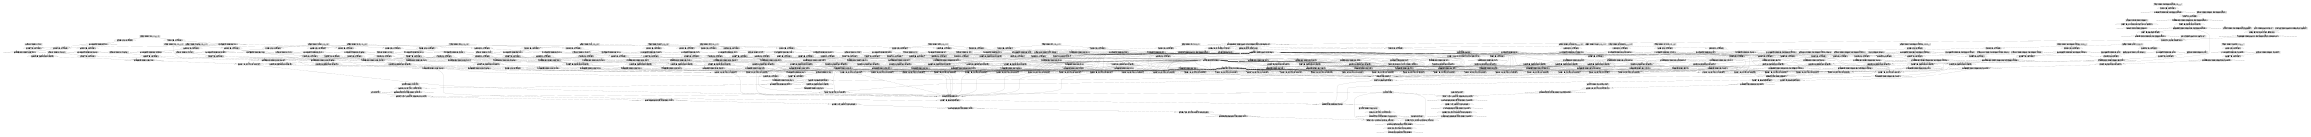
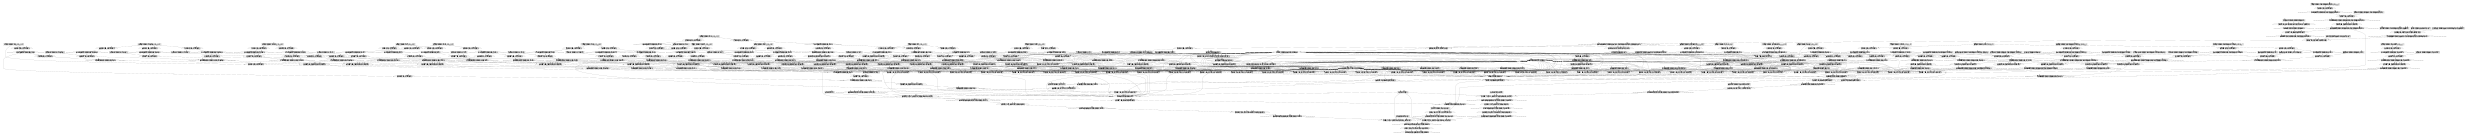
node "61:RULE 93 (BB - A legitimate account can access file):0": removed
